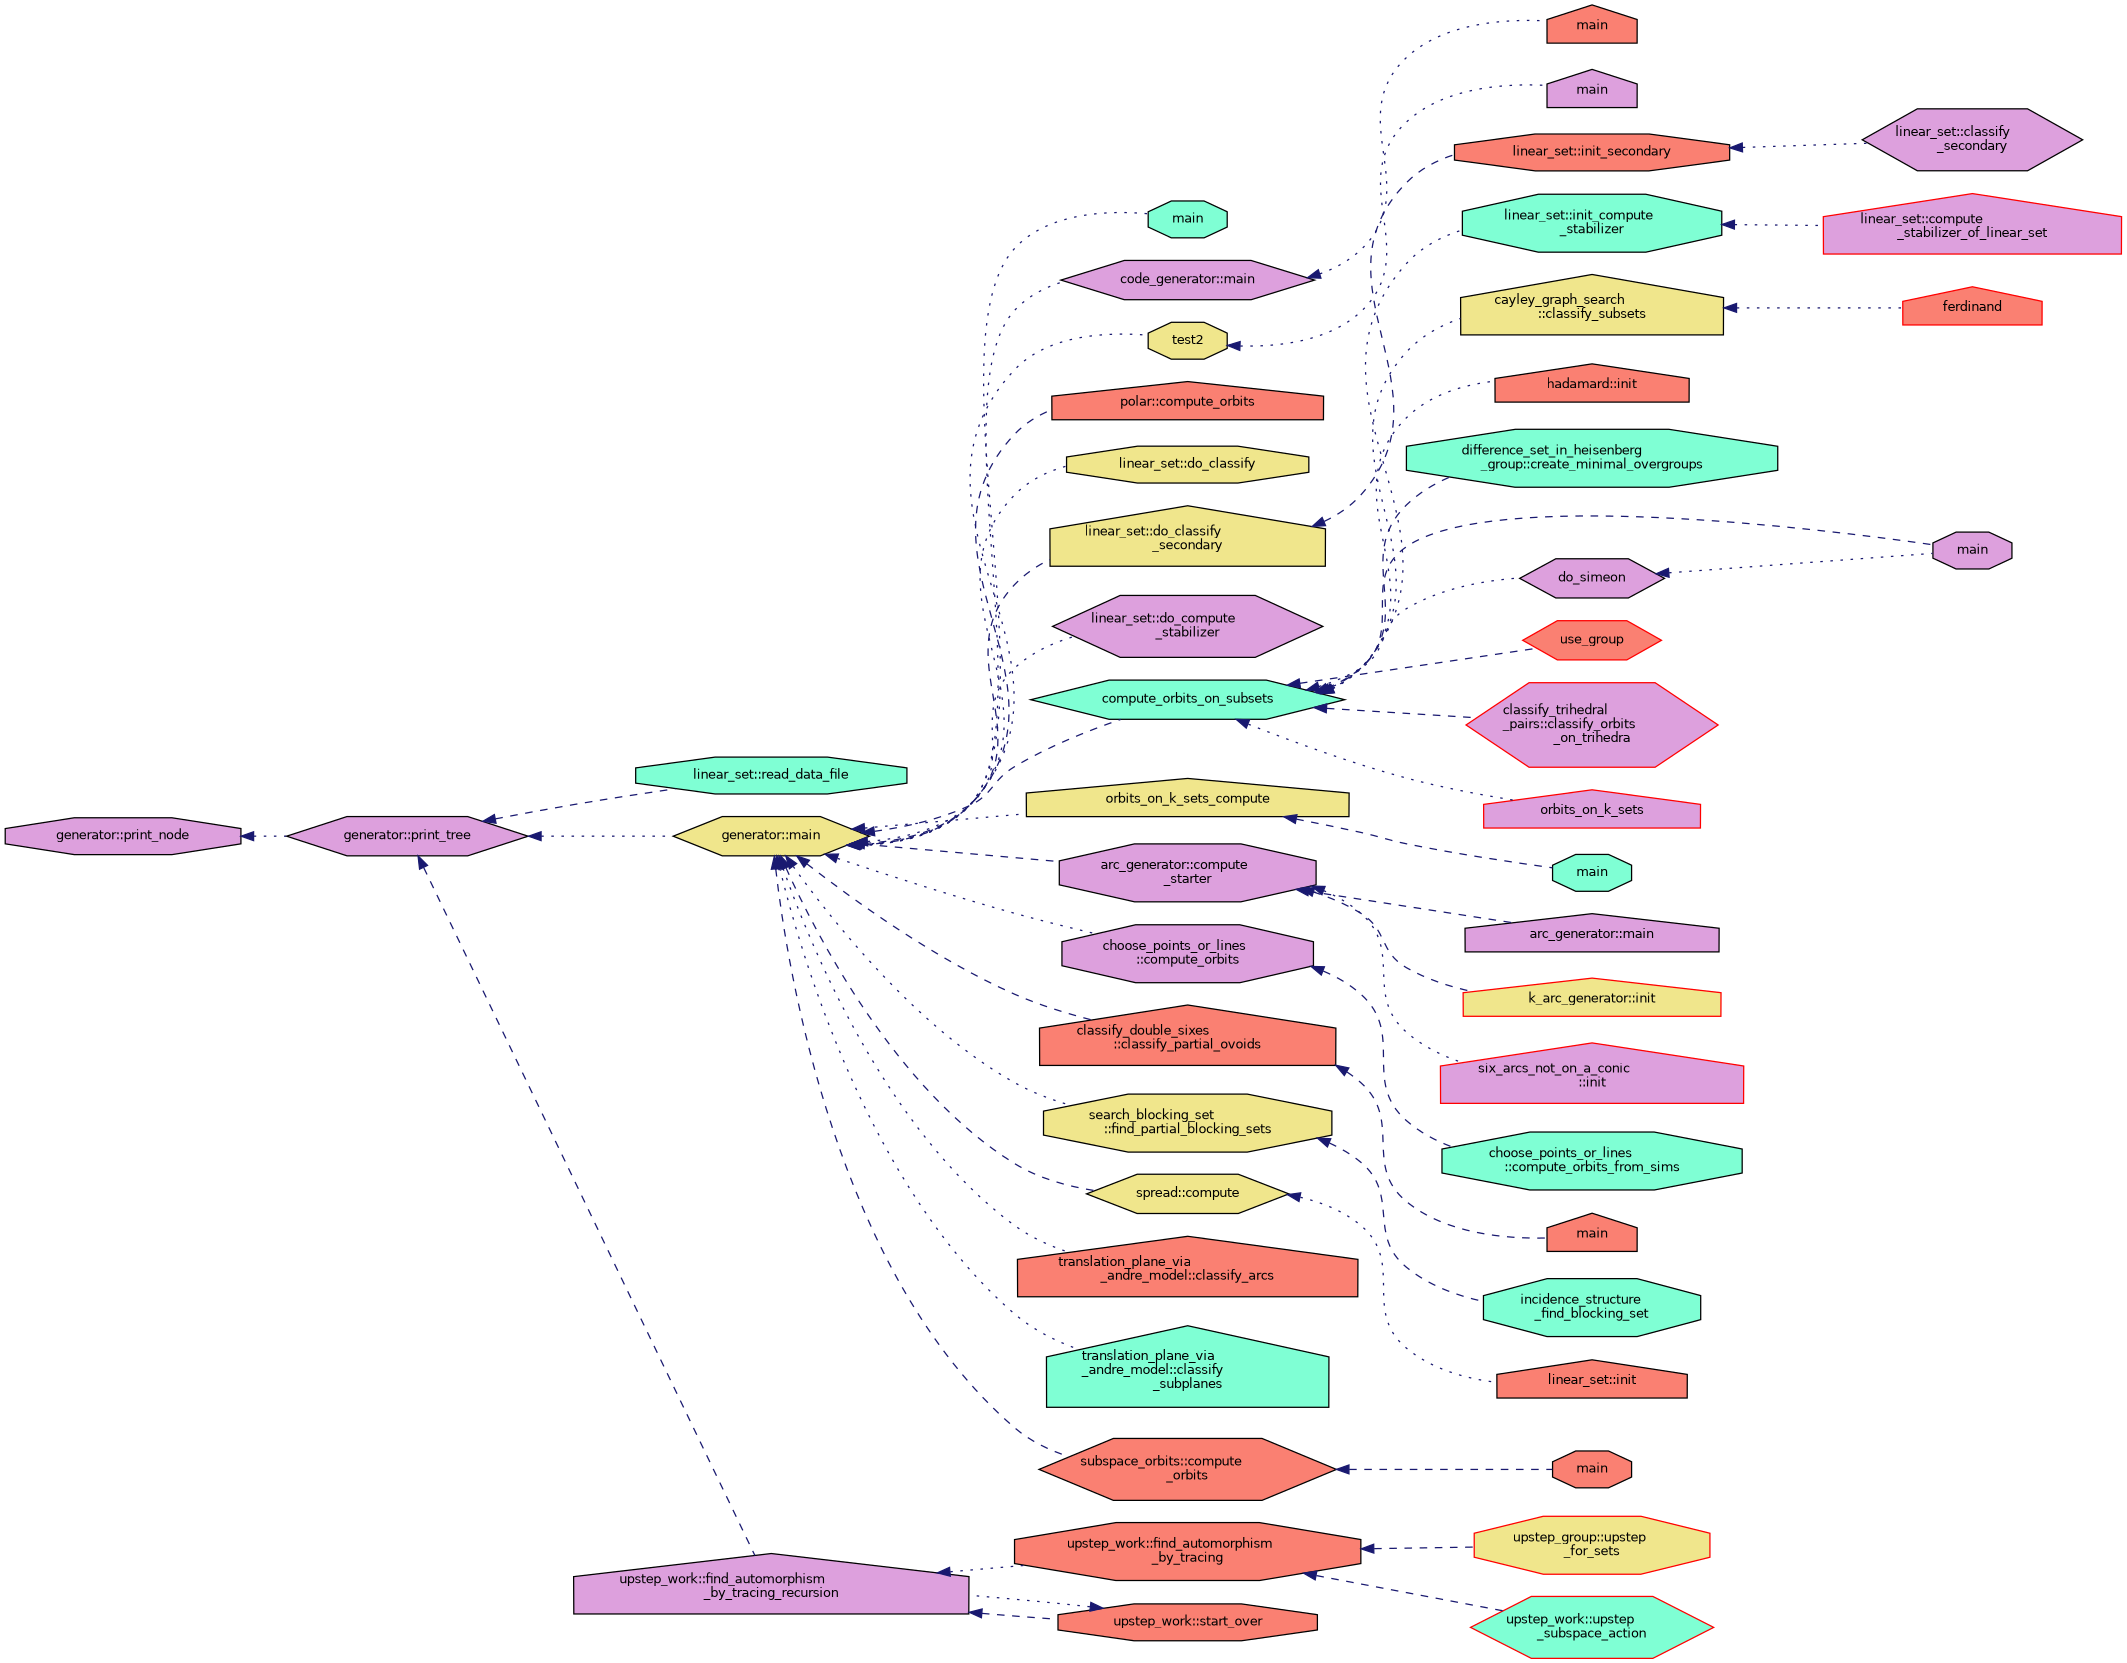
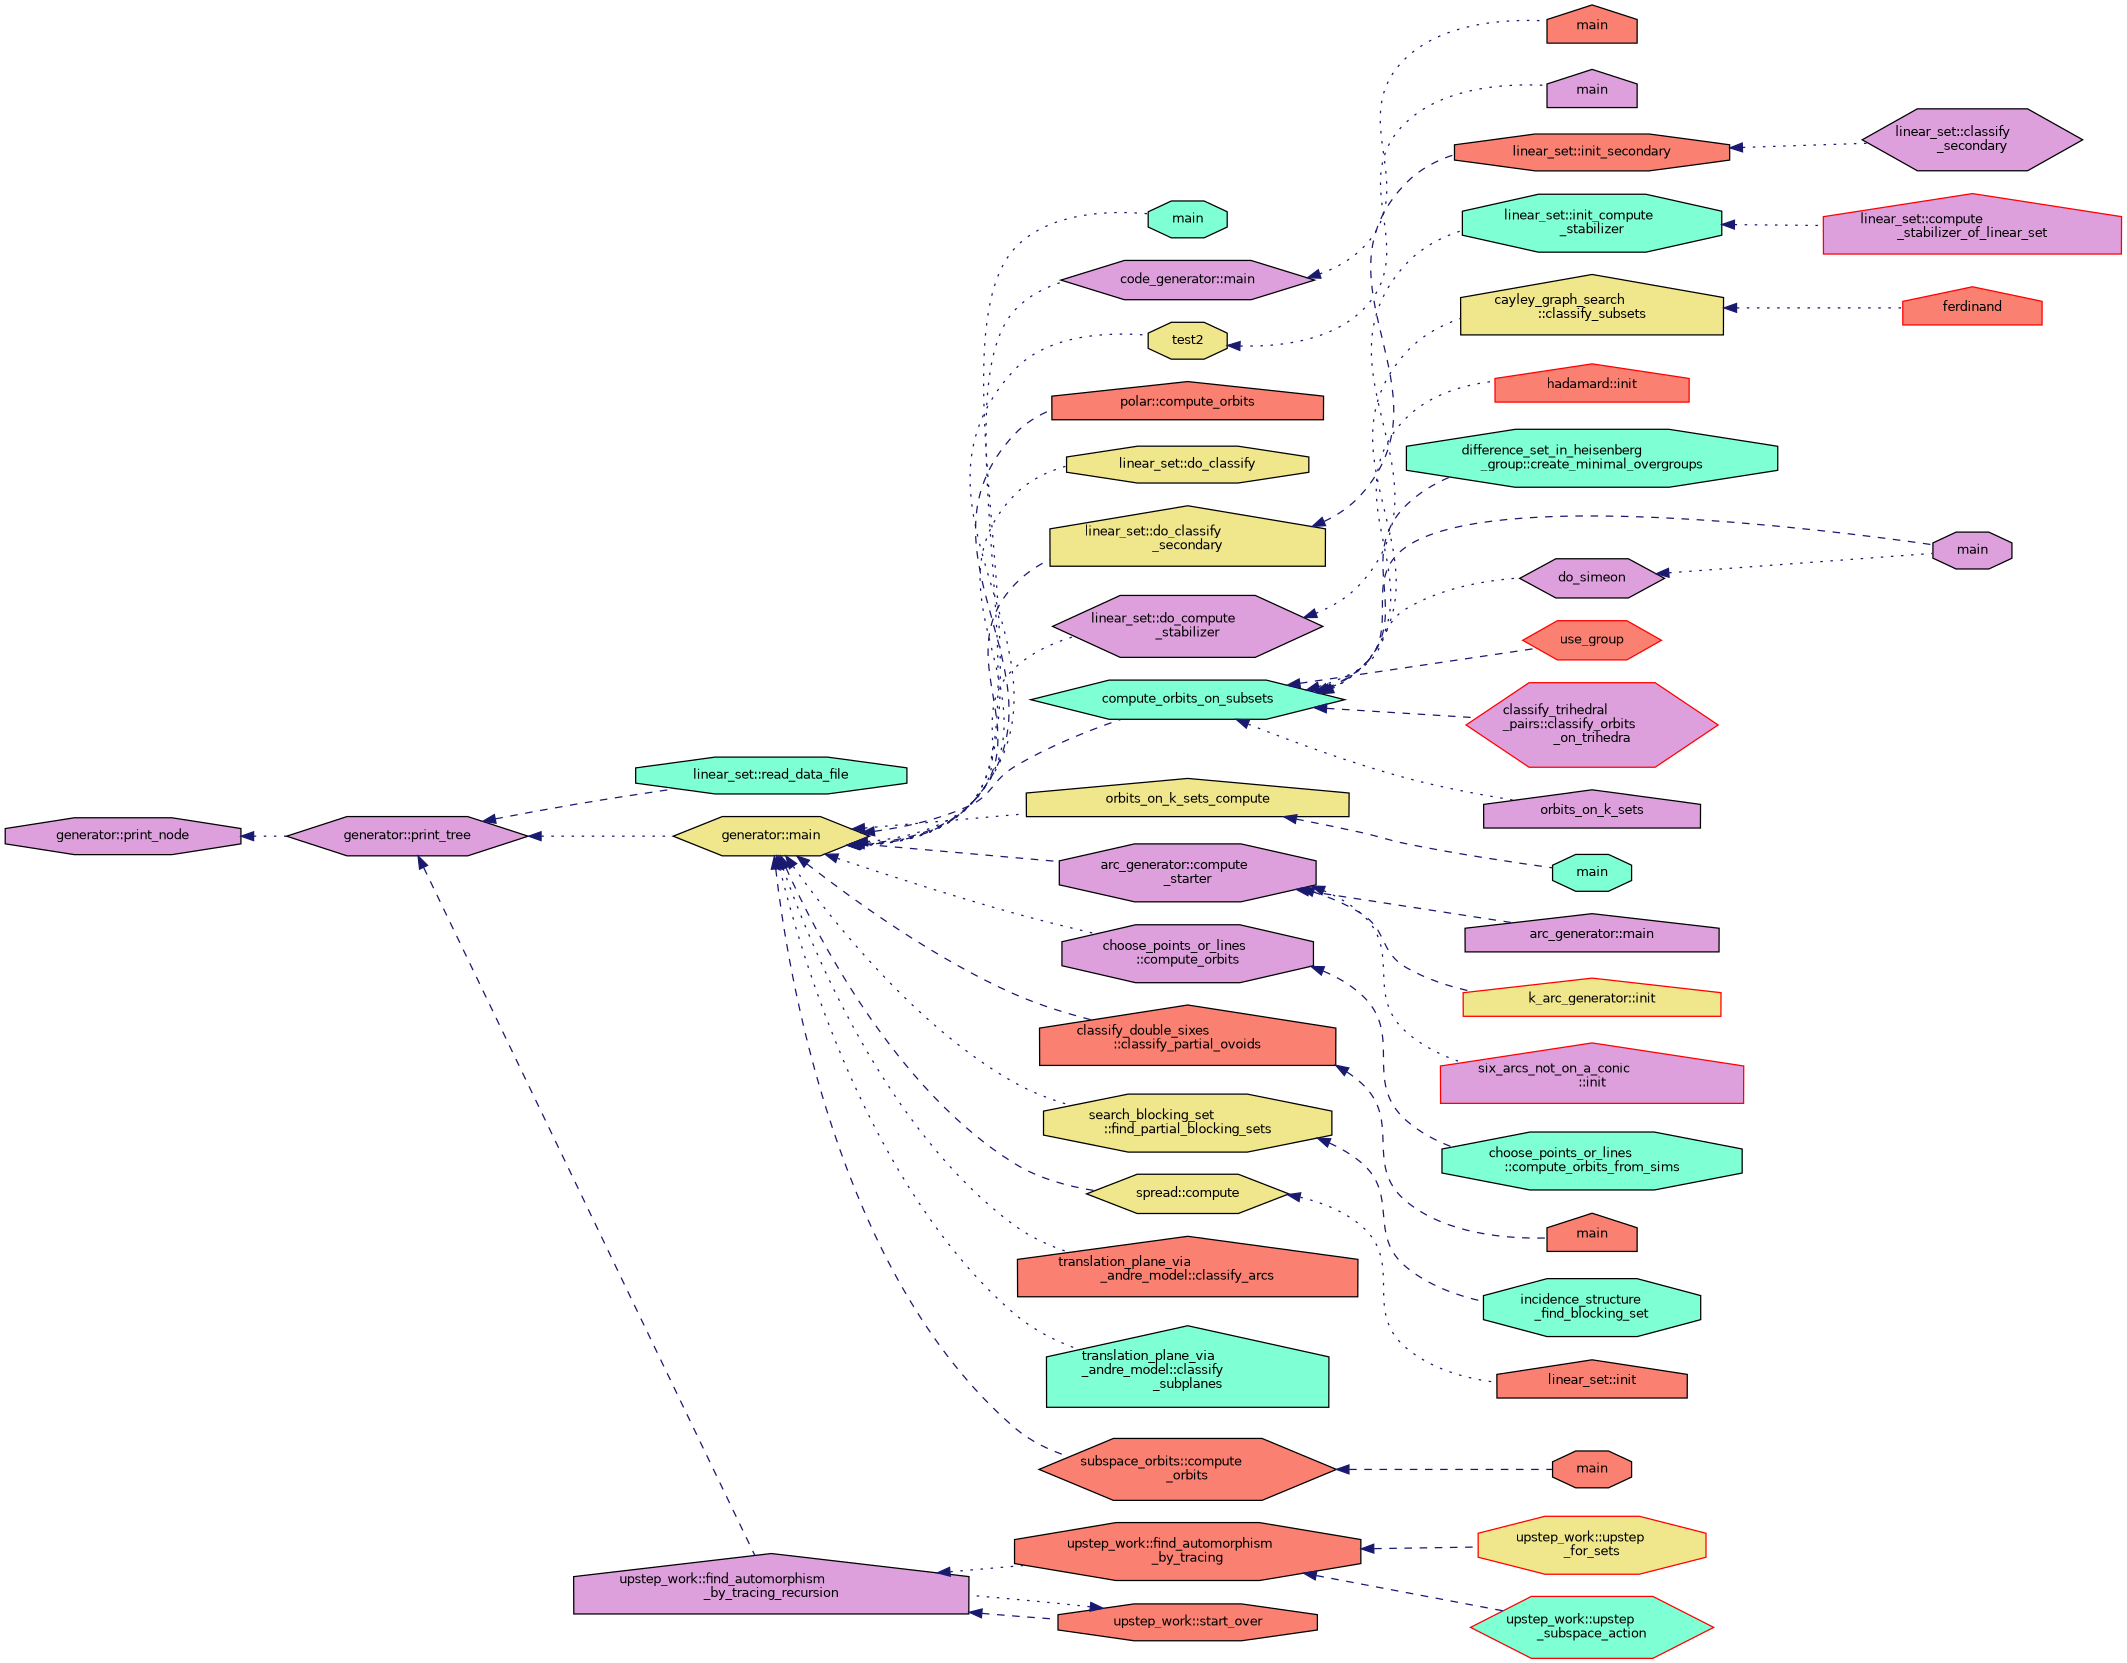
node "hadamard::init": color black -> red
edge "linear_set::init_compute _stabilizer" -> "compute_orbits_on_subsets": now "linear_set::init_compute _stabilizer" -> "linear_set::do_compute _stabilizer"
node "orbits_on_k_sets": color red -> black
node "upstep_group::upstep _for_sets": label "upstep_group::upstep _for_sets" -> "upstep_work::upstep _for_sets"
